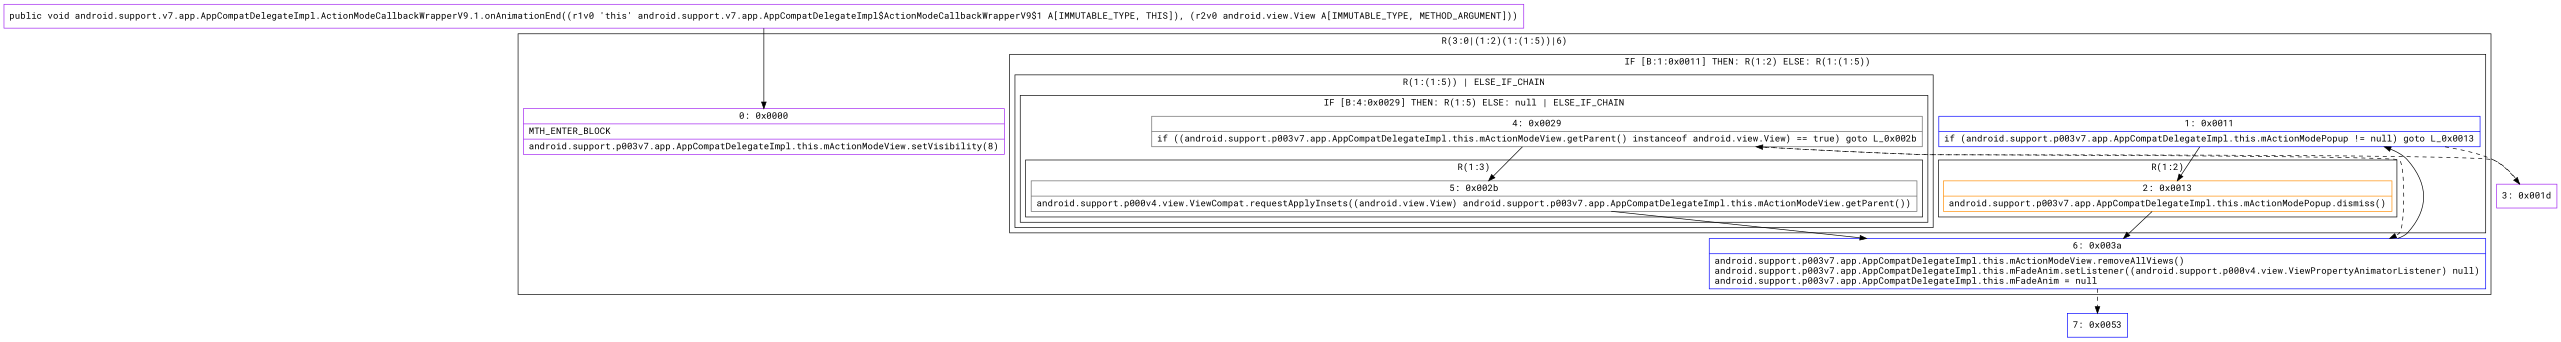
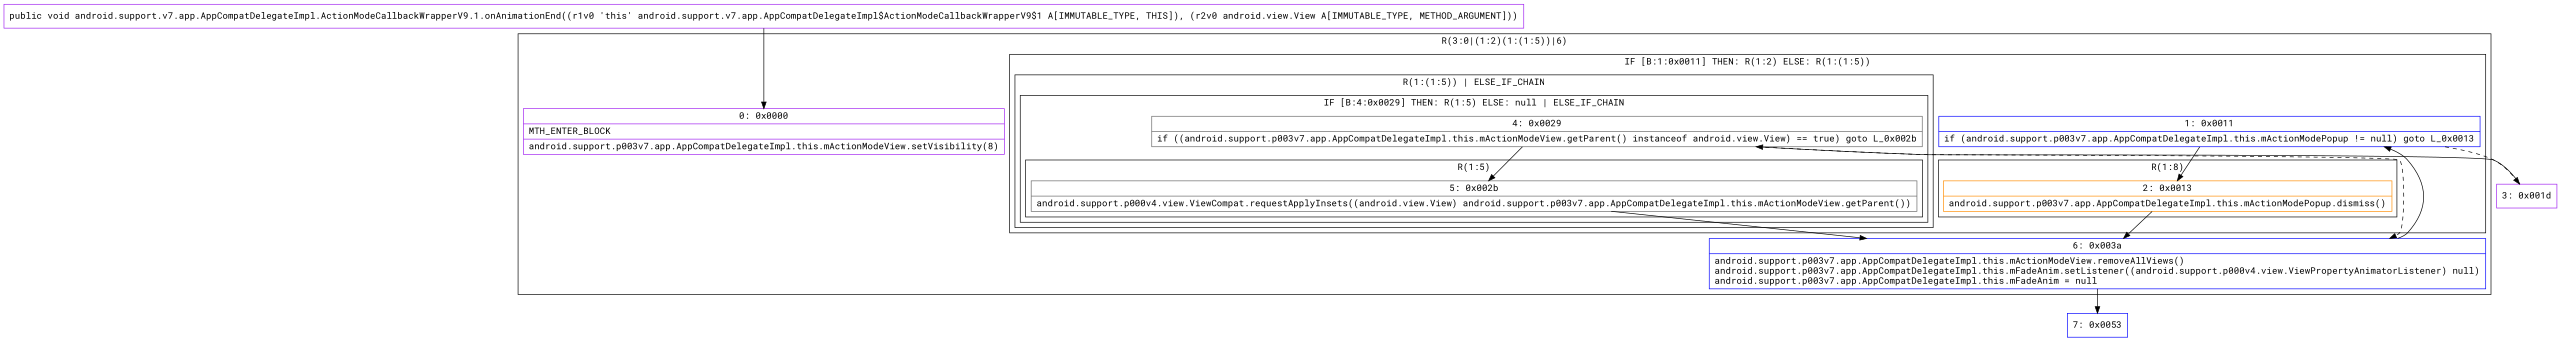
edge "3: 0x001d" -> "4: 0x0029": style dashed -> solid
cluster "R(1:3)": label "R(1:3)" -> "R(1:5)"
cluster "R(1:2)": label "R(1:2)" -> "R(1:8)"
edge "6: 0x003a" -> "7: 0x0053": style dashed -> solid
